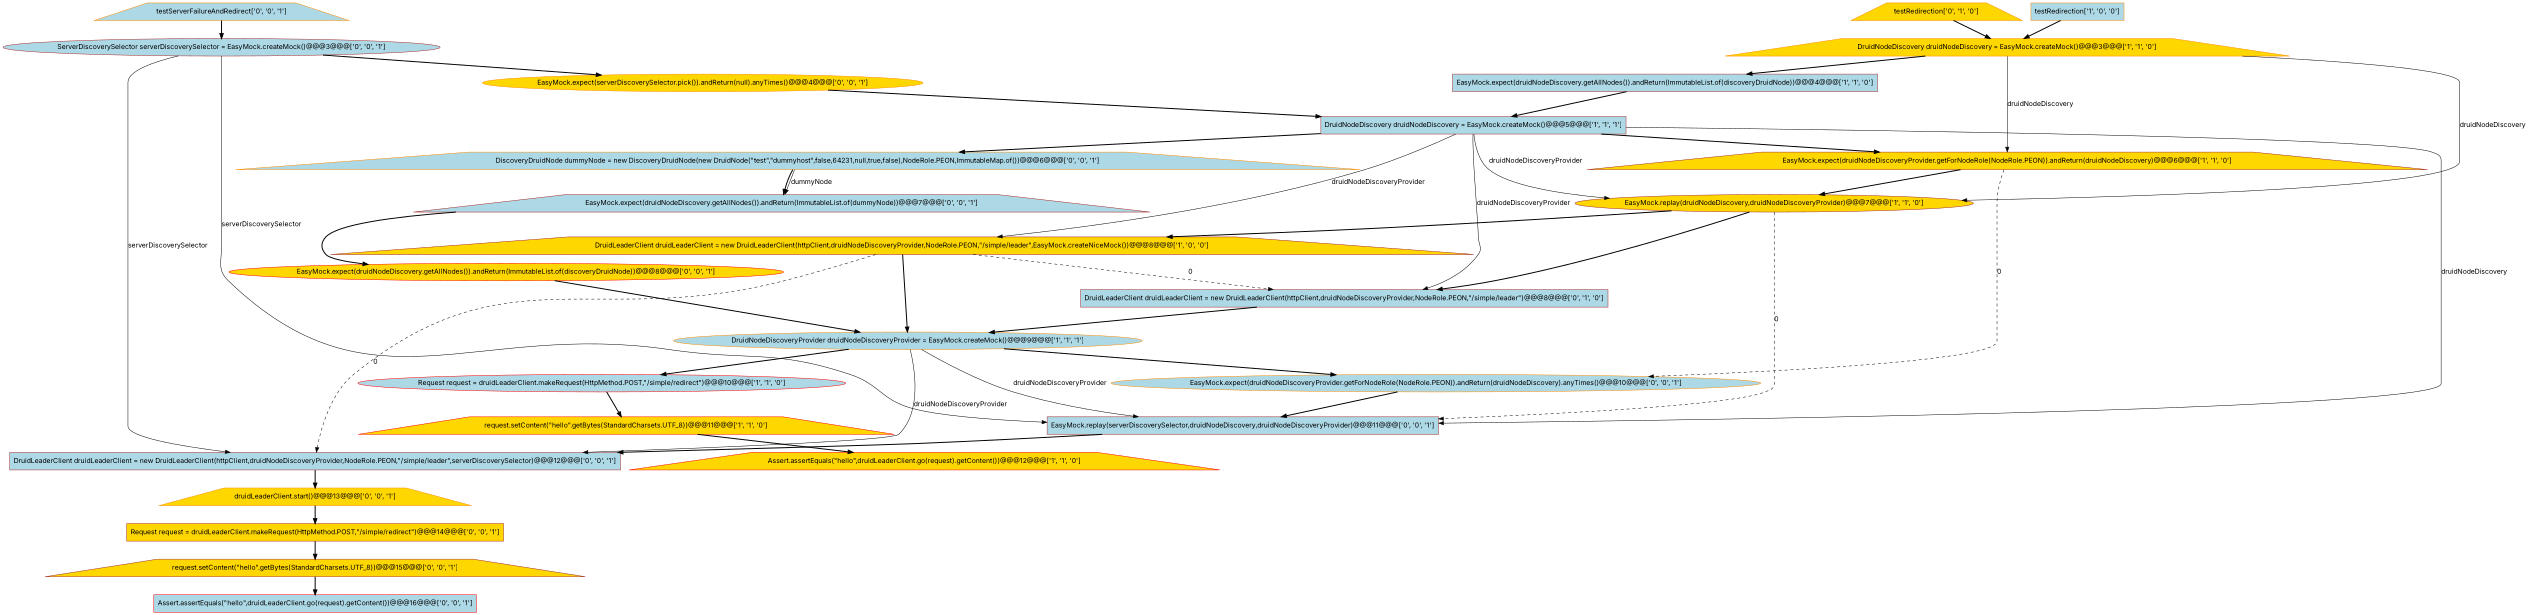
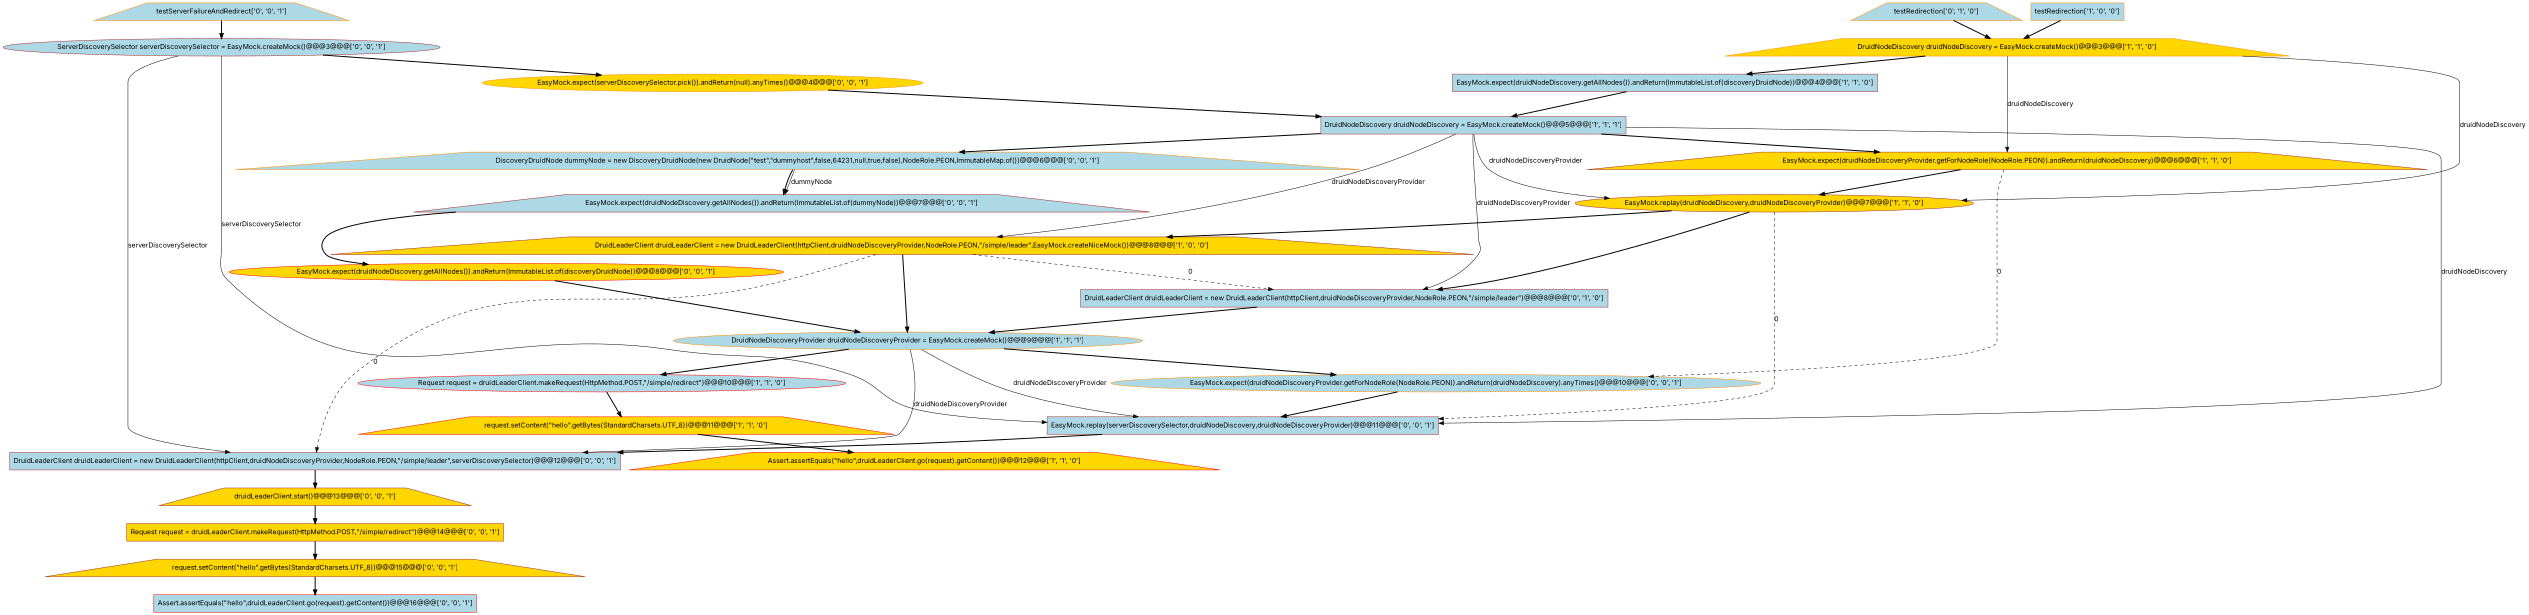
node "testRedirection['0', '1', '0']": fillcolor gold -> lightblue
node "druidLeaderClient.start()@@@13@@@['0', '0', '1']": color darkorange -> brown
